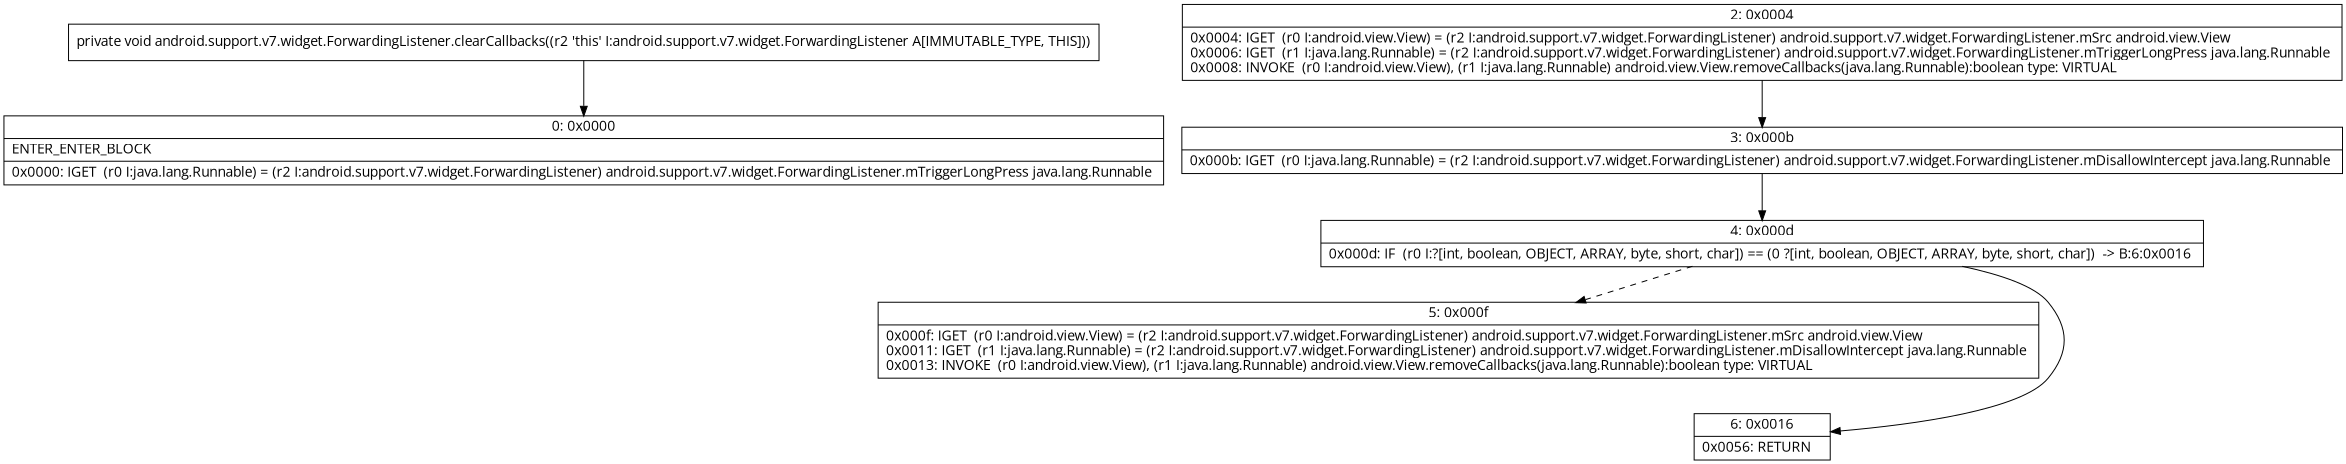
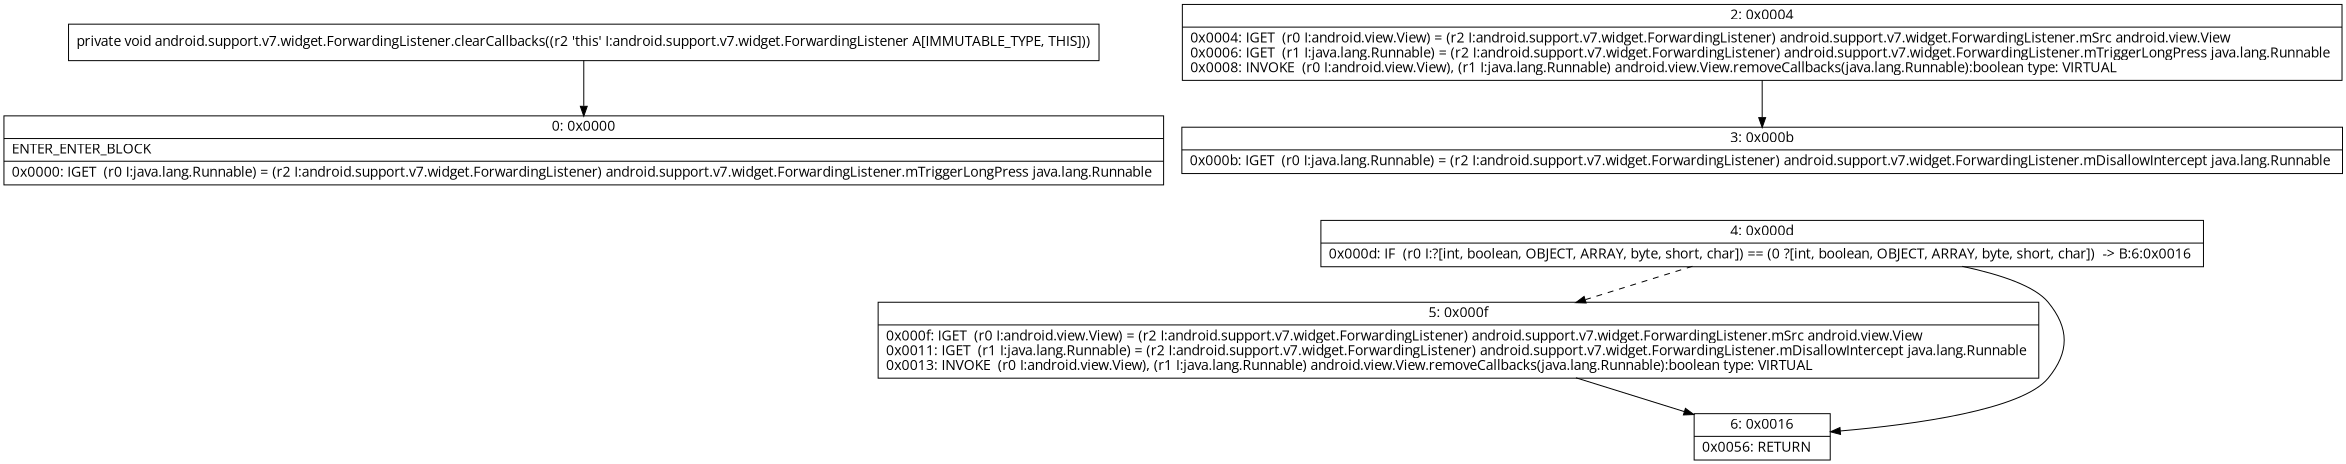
edge "3: 0x000b" -> "4: 0x000d": removed
edge "5: 0x000f" -> "6: 0x0016": added
